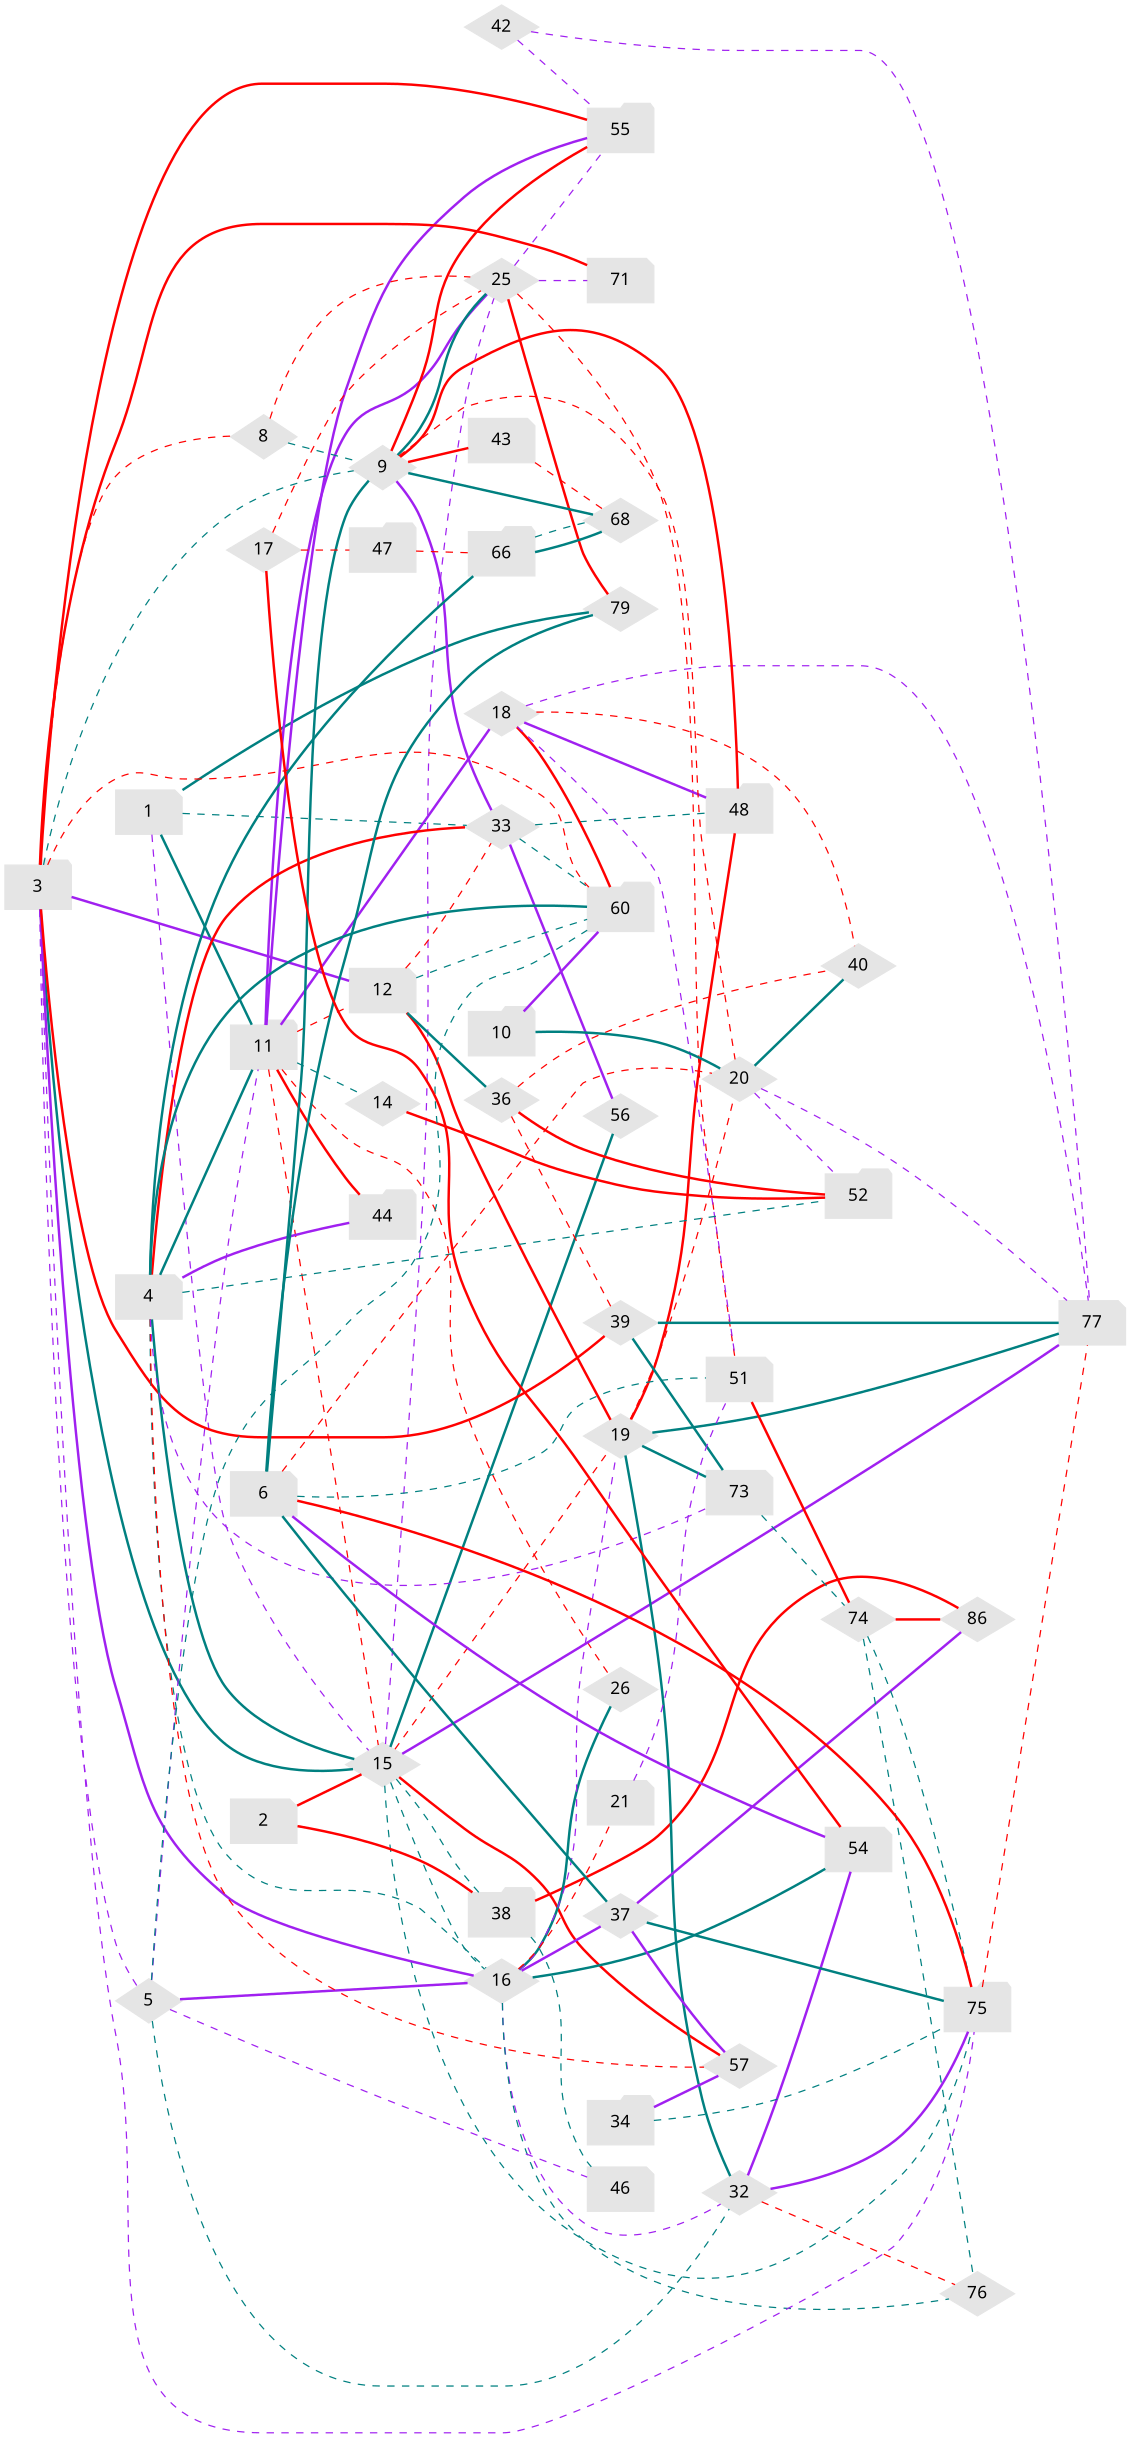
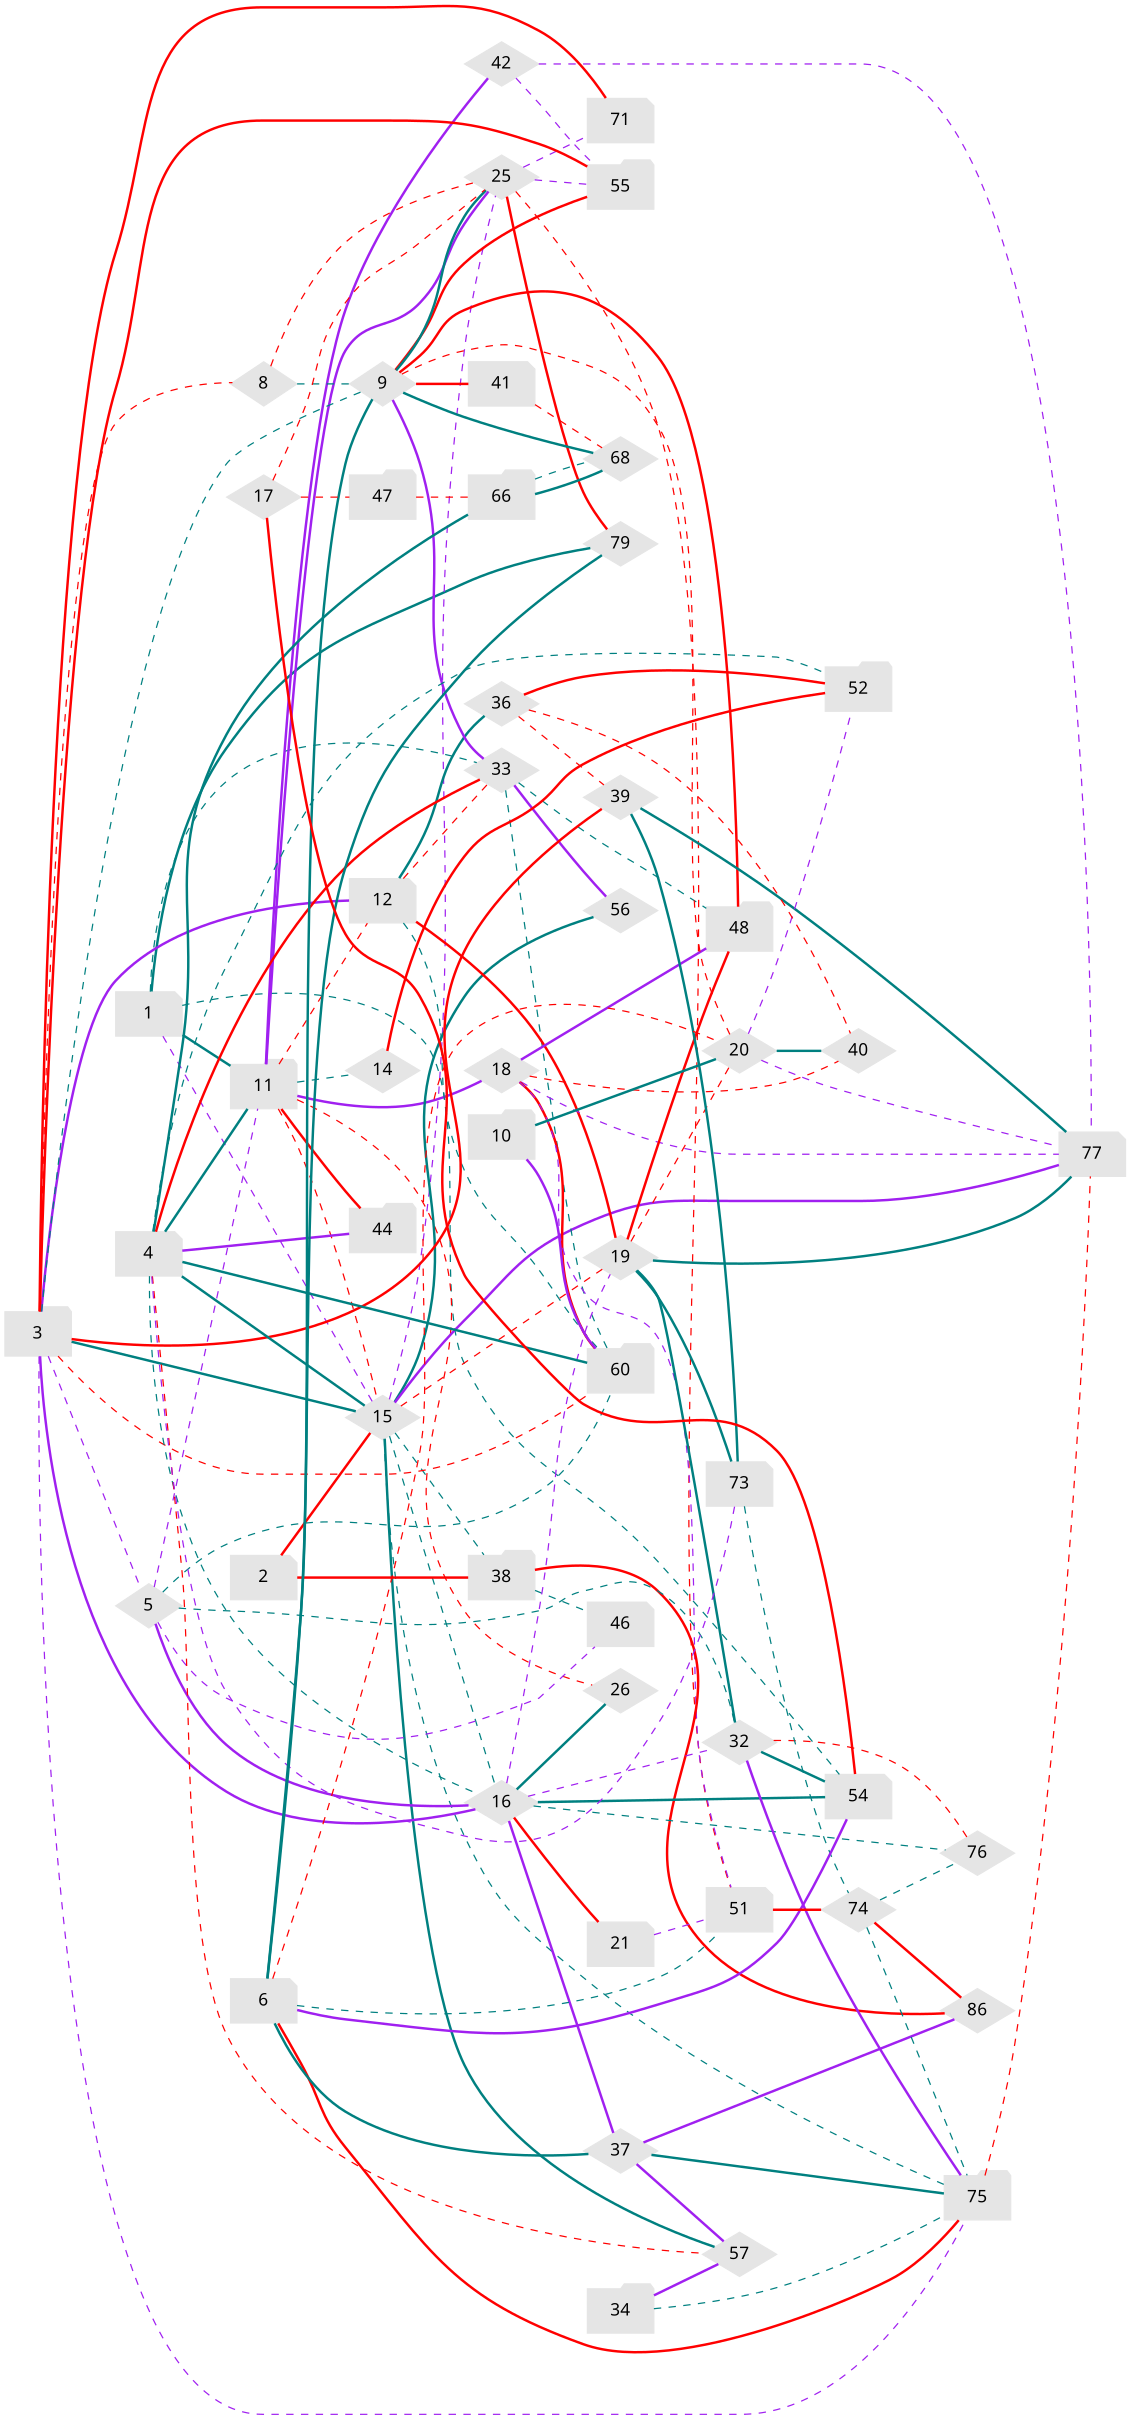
edge "55" -- "11": now "42" -- "11"
node "43": label "43" -> "41"
edge "1" -- "54": added
edge "21" -- "16": style dashed -> bold
edge "15" -- "57": color red -> teal
edge "54" -- "32": color purple -> teal
